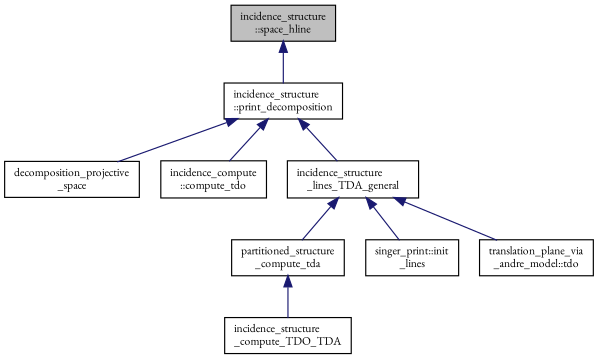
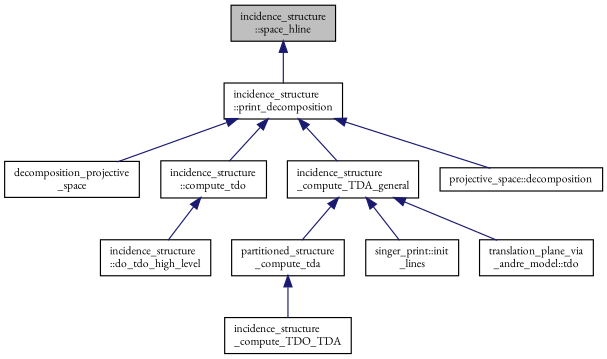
node "incidence_compute ::compute_tdo": label "incidence_compute ::compute_tdo" -> "incidence_structure ::compute_tdo"
node "incidence_structure _lines_TDA_general": label "incidence_structure _lines_TDA_general" -> "incidence_structure _compute_TDA_general"
node "projective_space::decomposition": added
node "incidence_structure ::do_tdo_high_level": added
